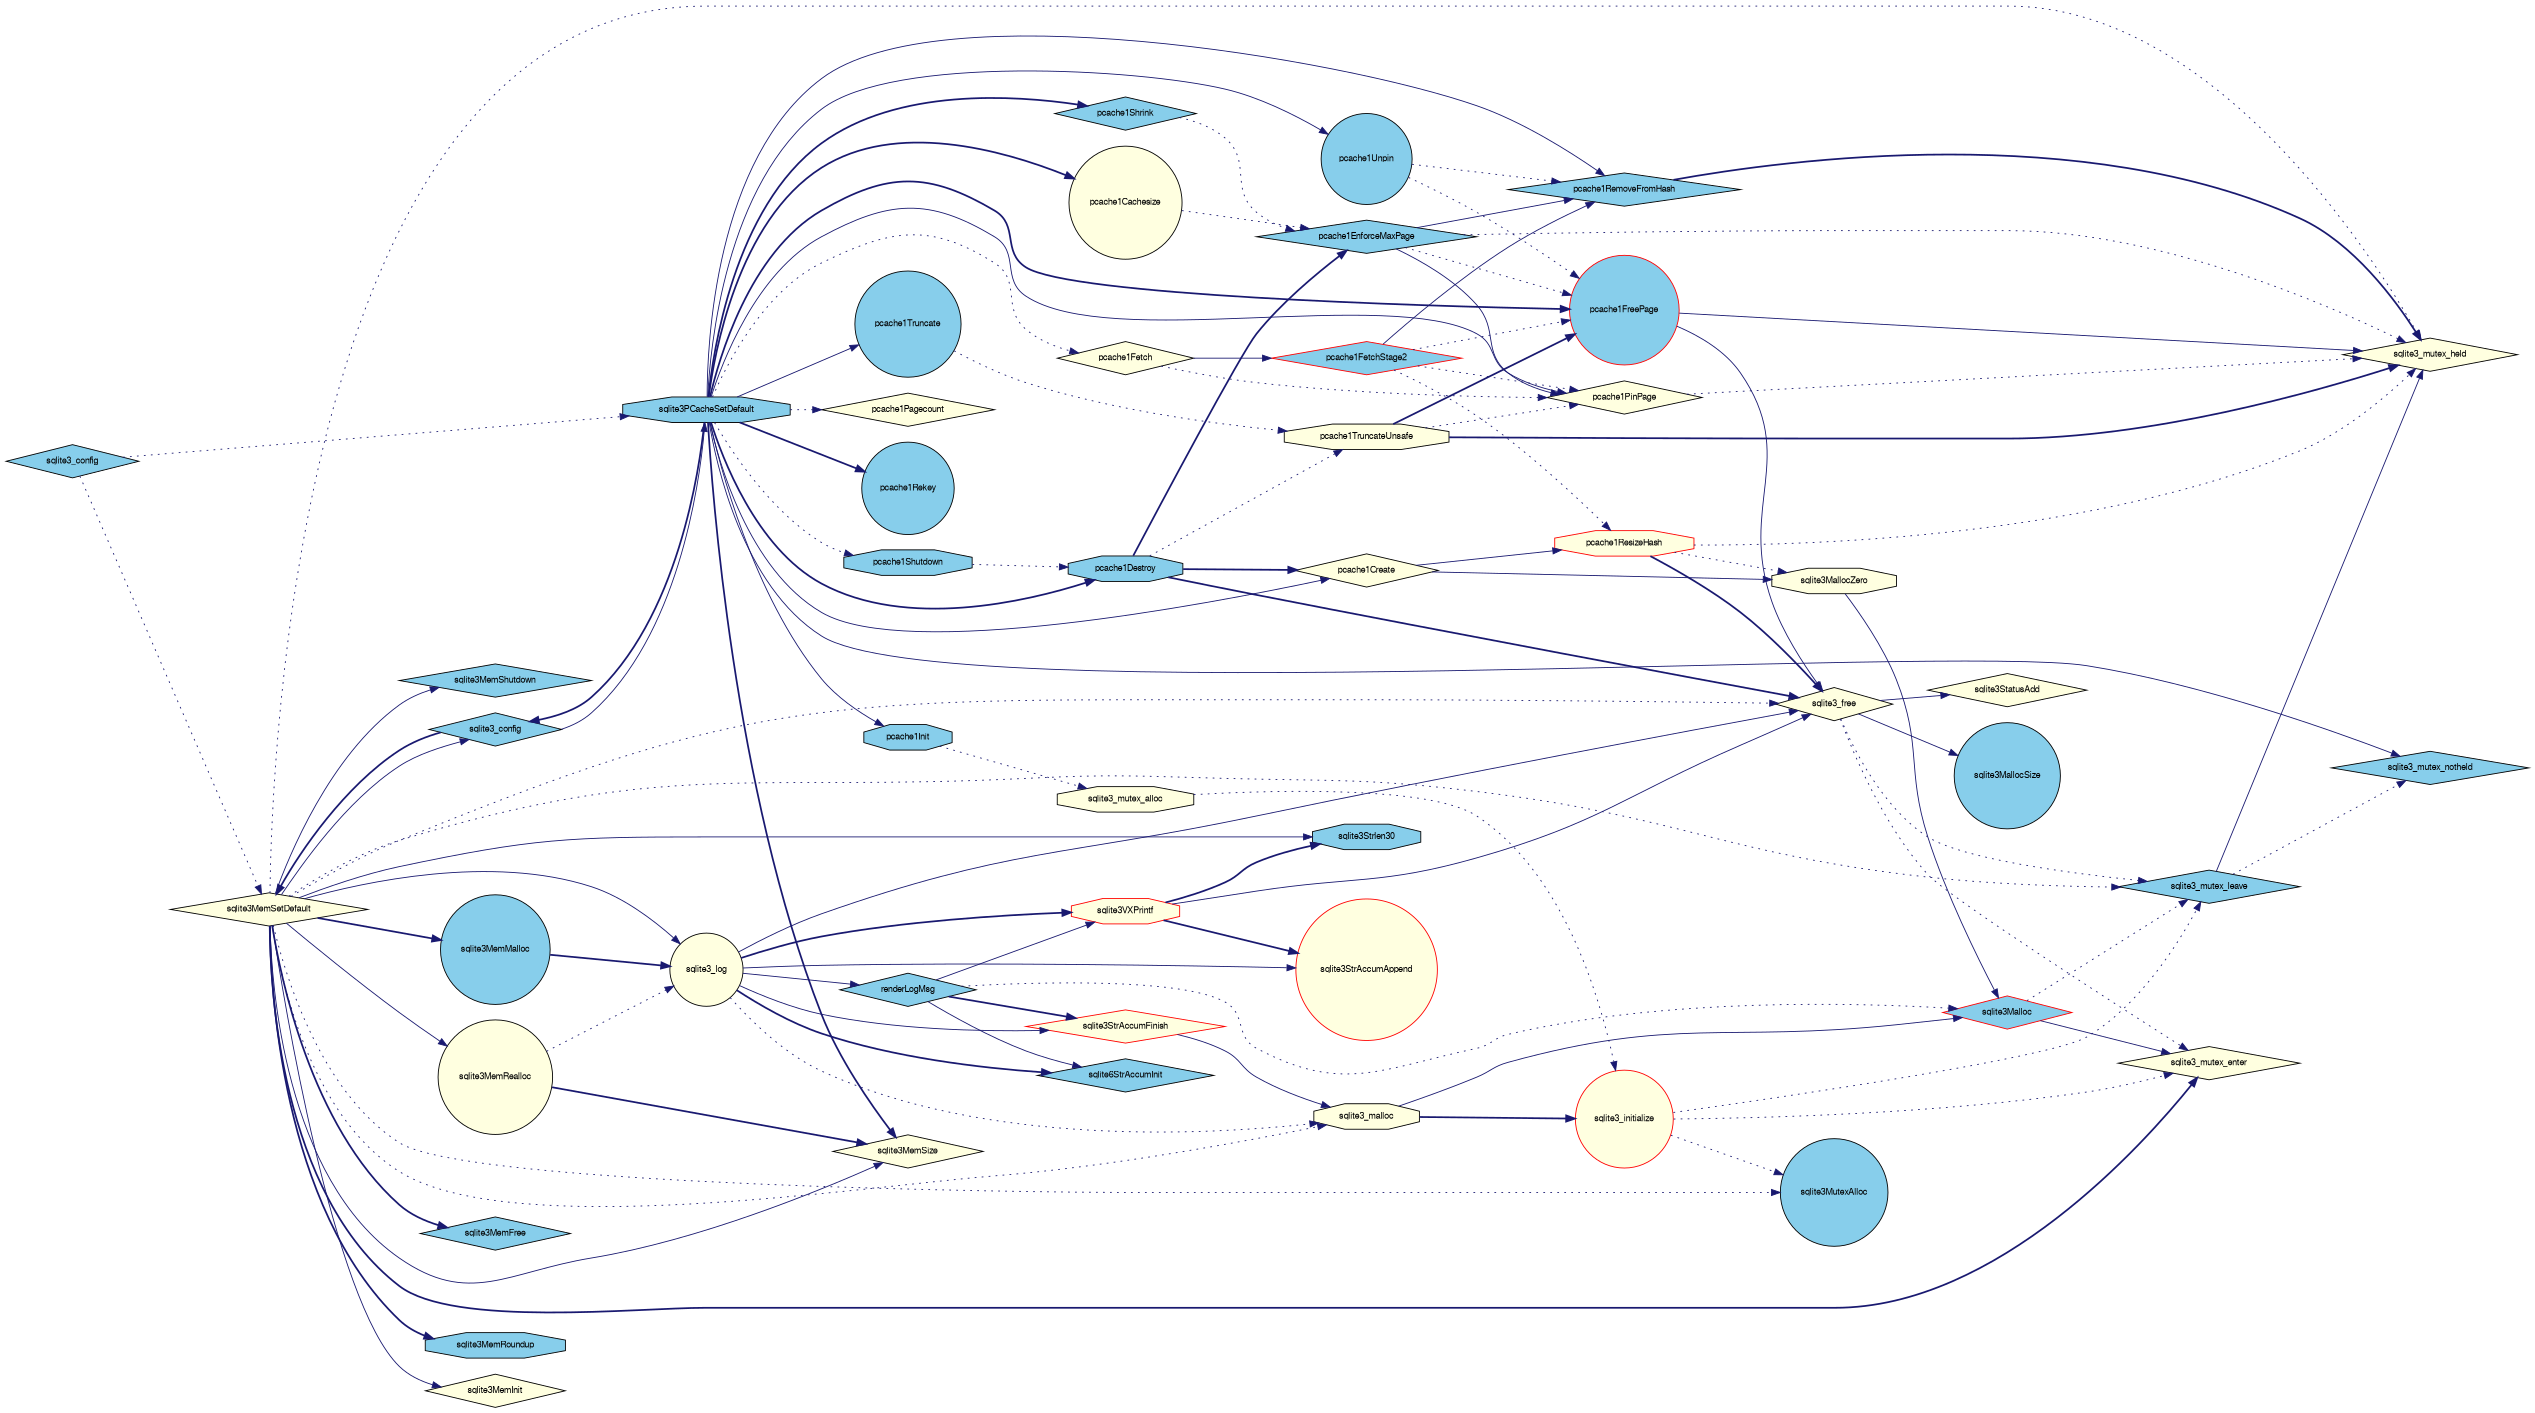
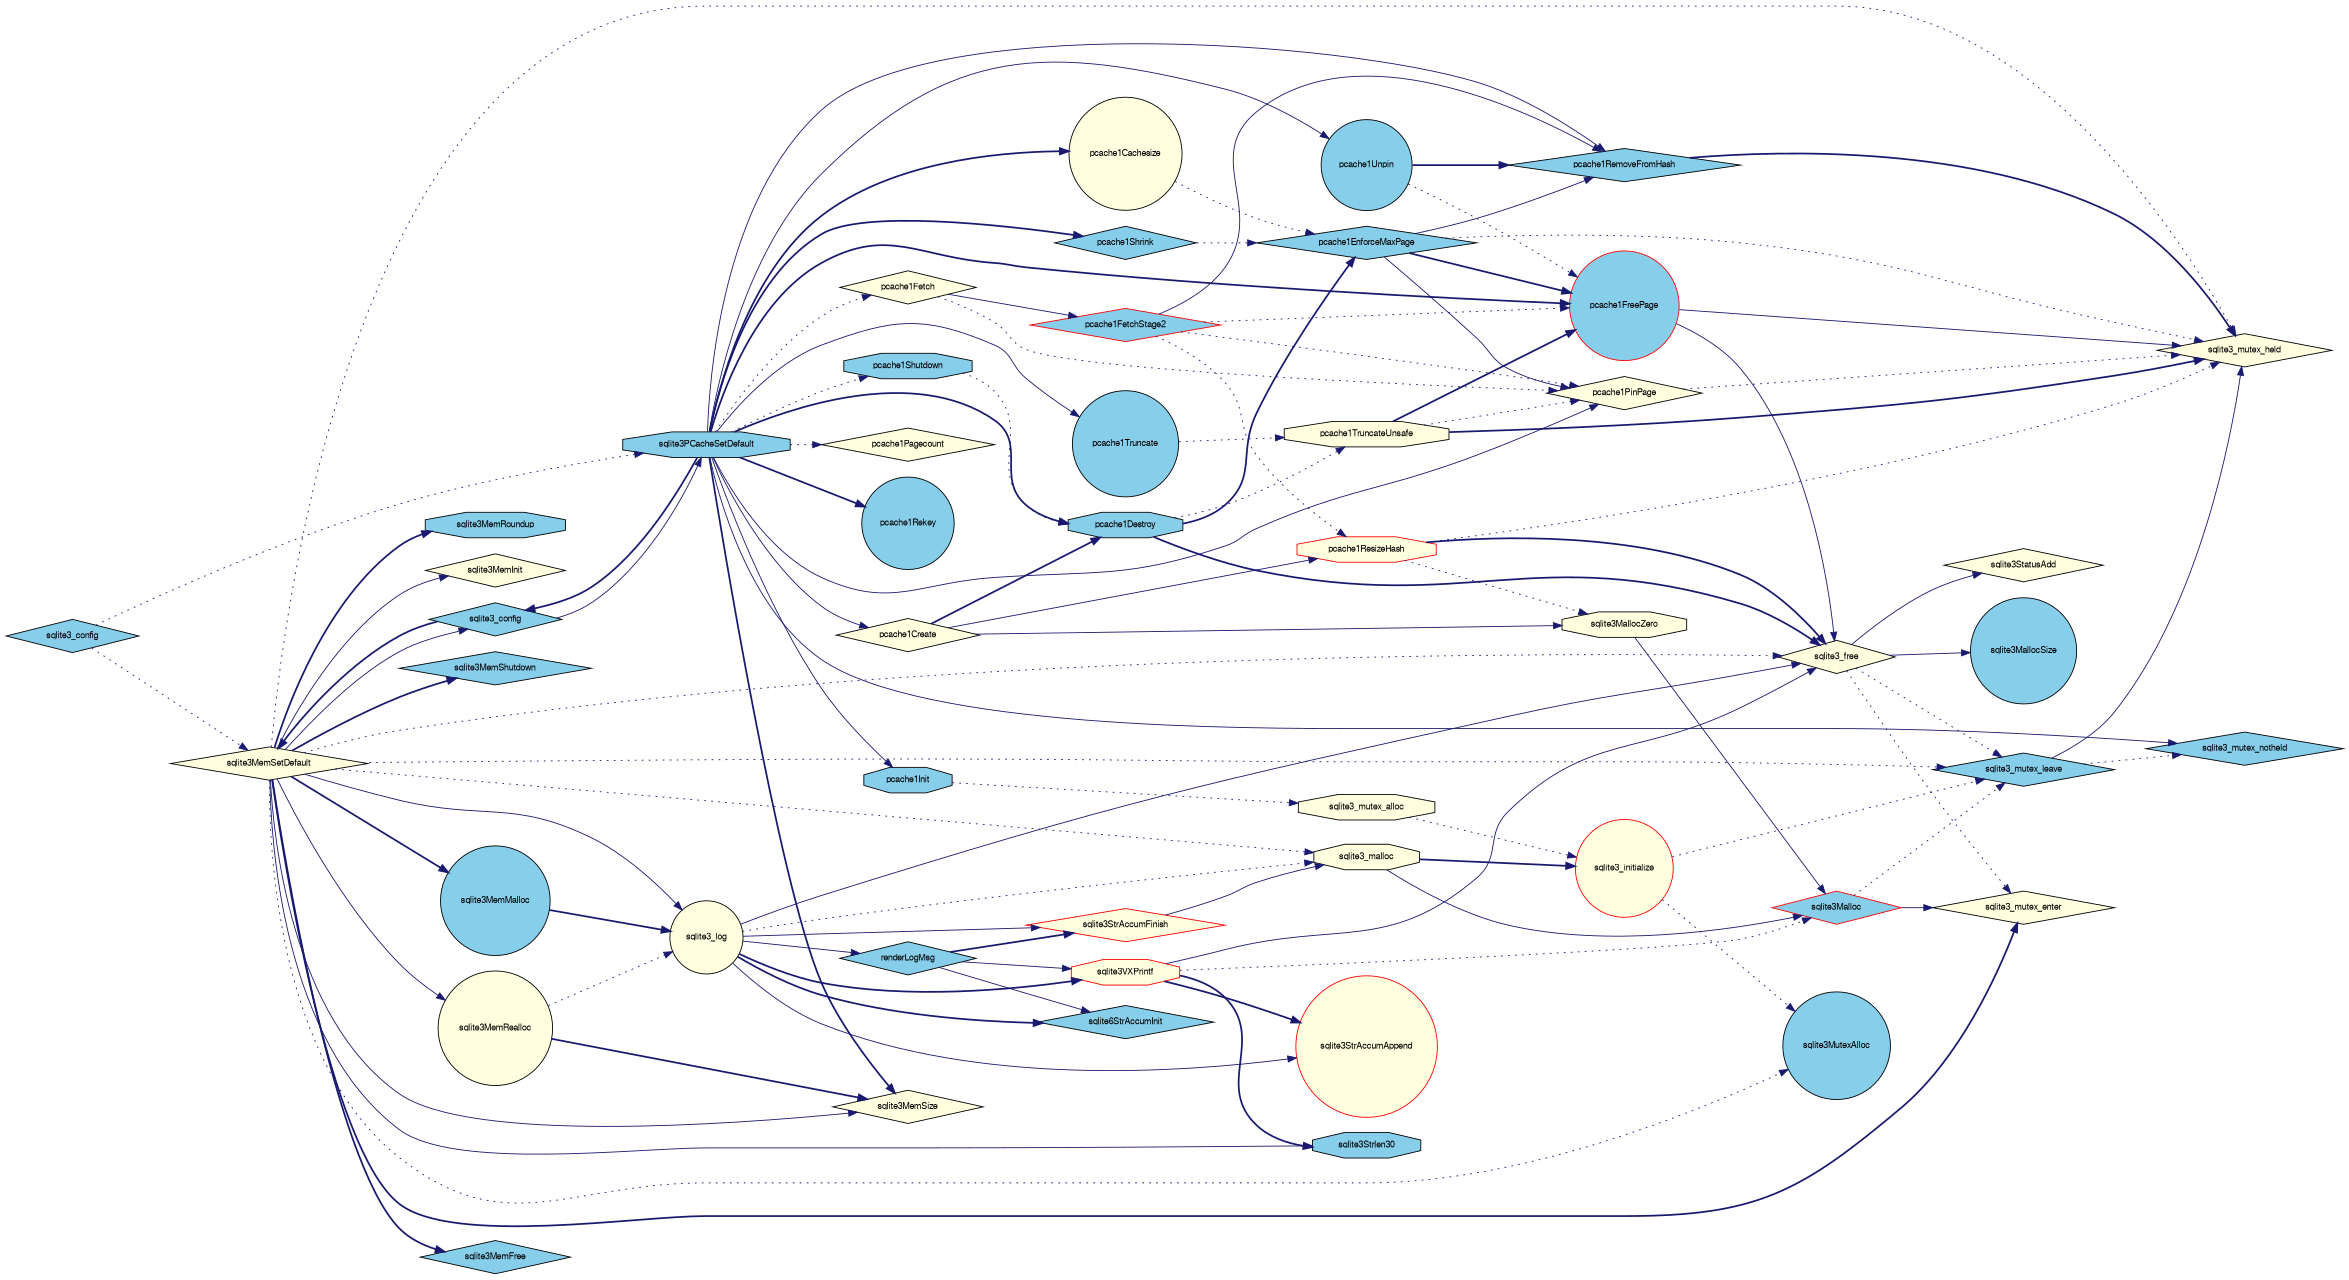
edge "pcache1Unpin" -> "pcache1RemoveFromHash": style dotted -> bold
edge "pcache1EnforceMaxPage" -> "pcache1FreePage": style dotted -> bold
edge "pcache1Destroy" -> "pcache1Create": reversed
edge "sqlite3MemSetDefault" -> "sqlite3MemShutdown": style solid -> bold
edge "renderLogMsg" -> "sqlite3Malloc": now "sqlite3VXPrintf" -> "sqlite3Malloc"
edge "sqlite3_initialize" -> "sqlite3_mutex_enter": removed
